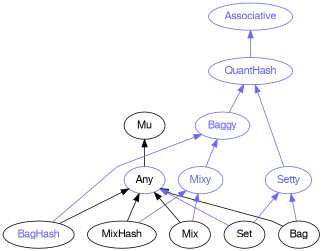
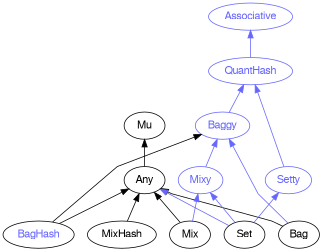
edge "BagHash" -> "Baggy": color #6666ff -> #000000
node "Any": color #6666ff -> #000000
edge "MixHash" -> "Mixy": now "Set" -> "Mixy"
edge "Bag" -> "Setty": now "Bag" -> "Baggy"
